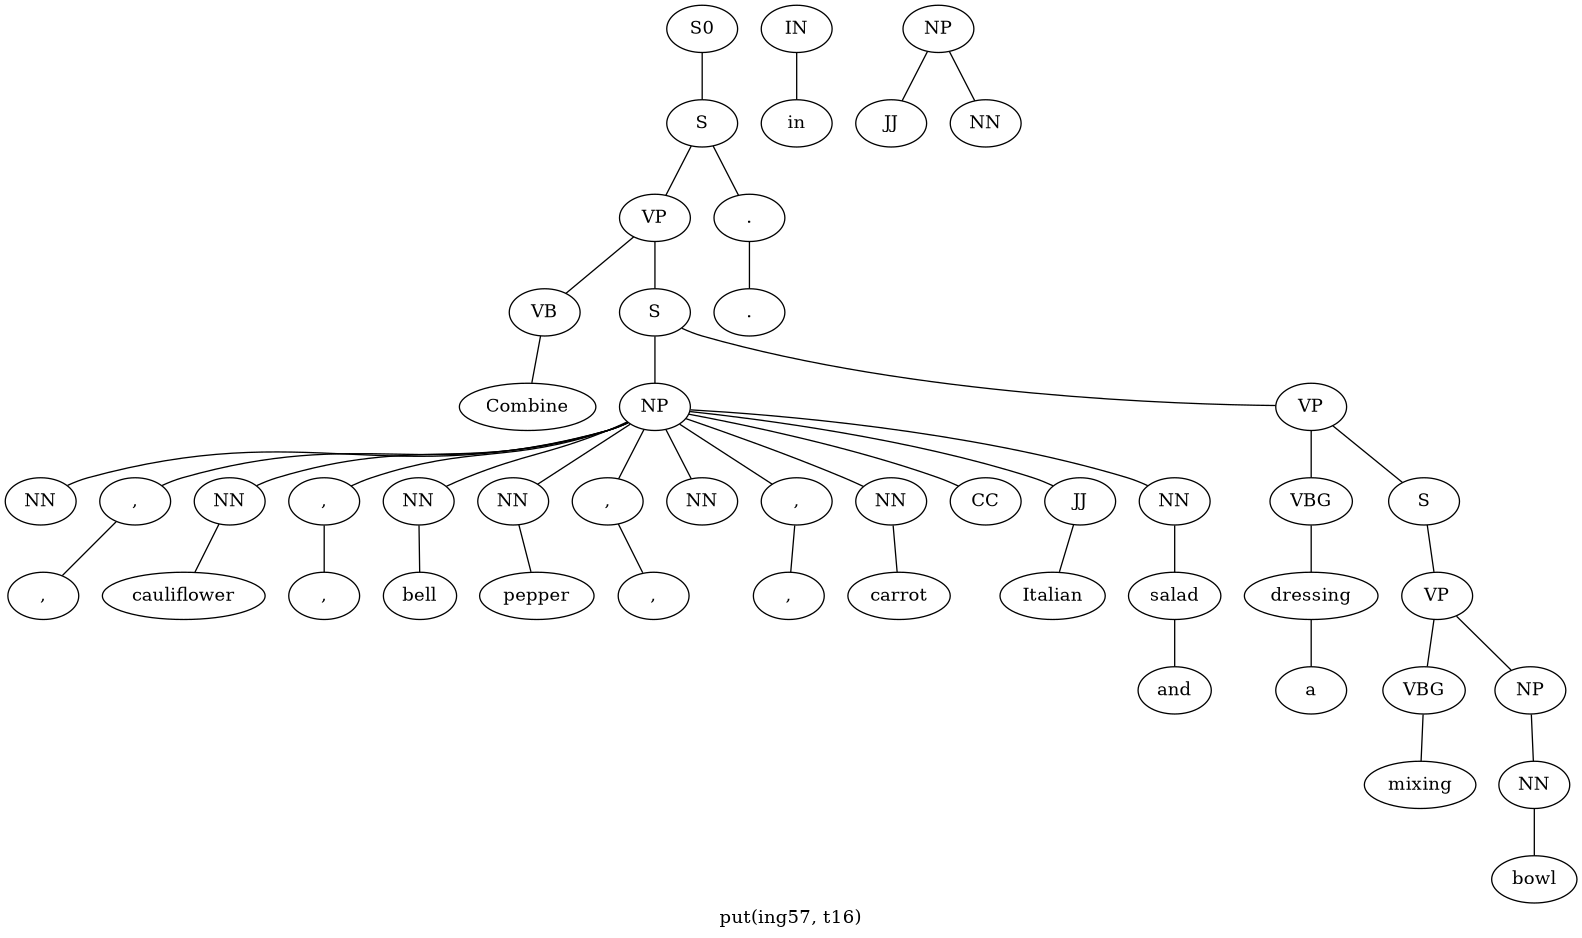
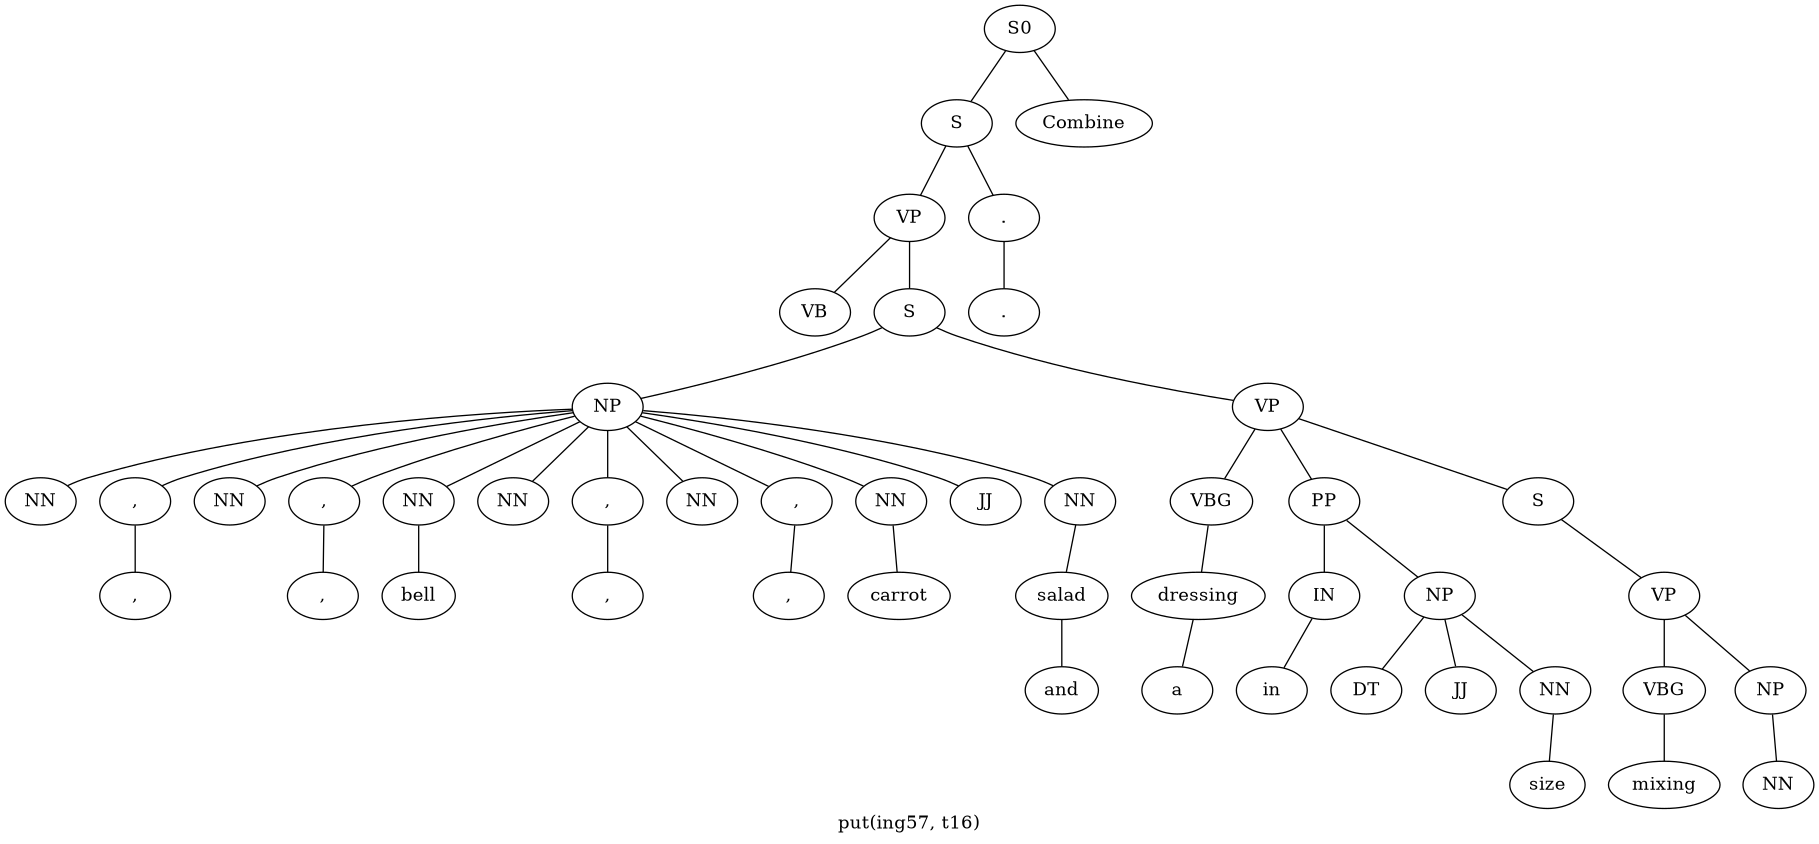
edge "VB" -- "Combine": now "S0" -- "Combine"
node "CC": removed
node "PP": added
node "cauliflower": removed
node "pepper": removed
node "Italian": removed
node "DT": added
node "size": added
node "bowl": removed
